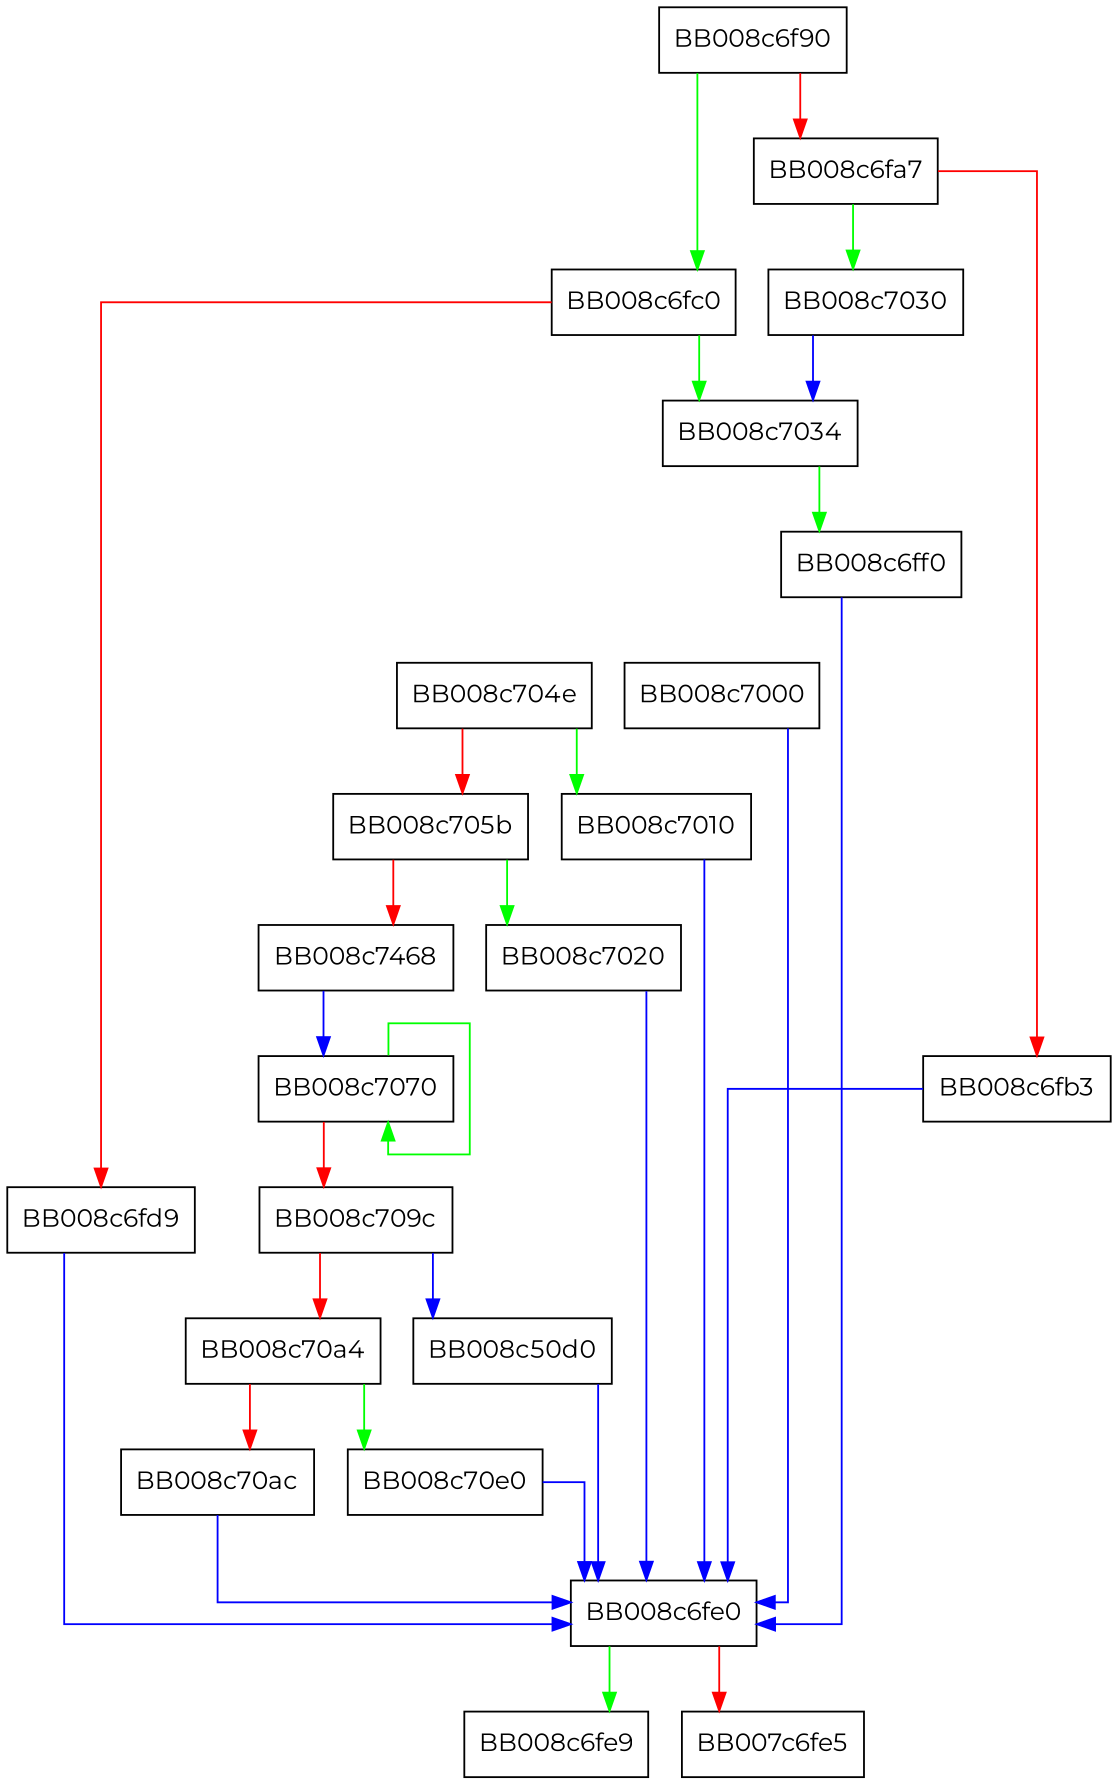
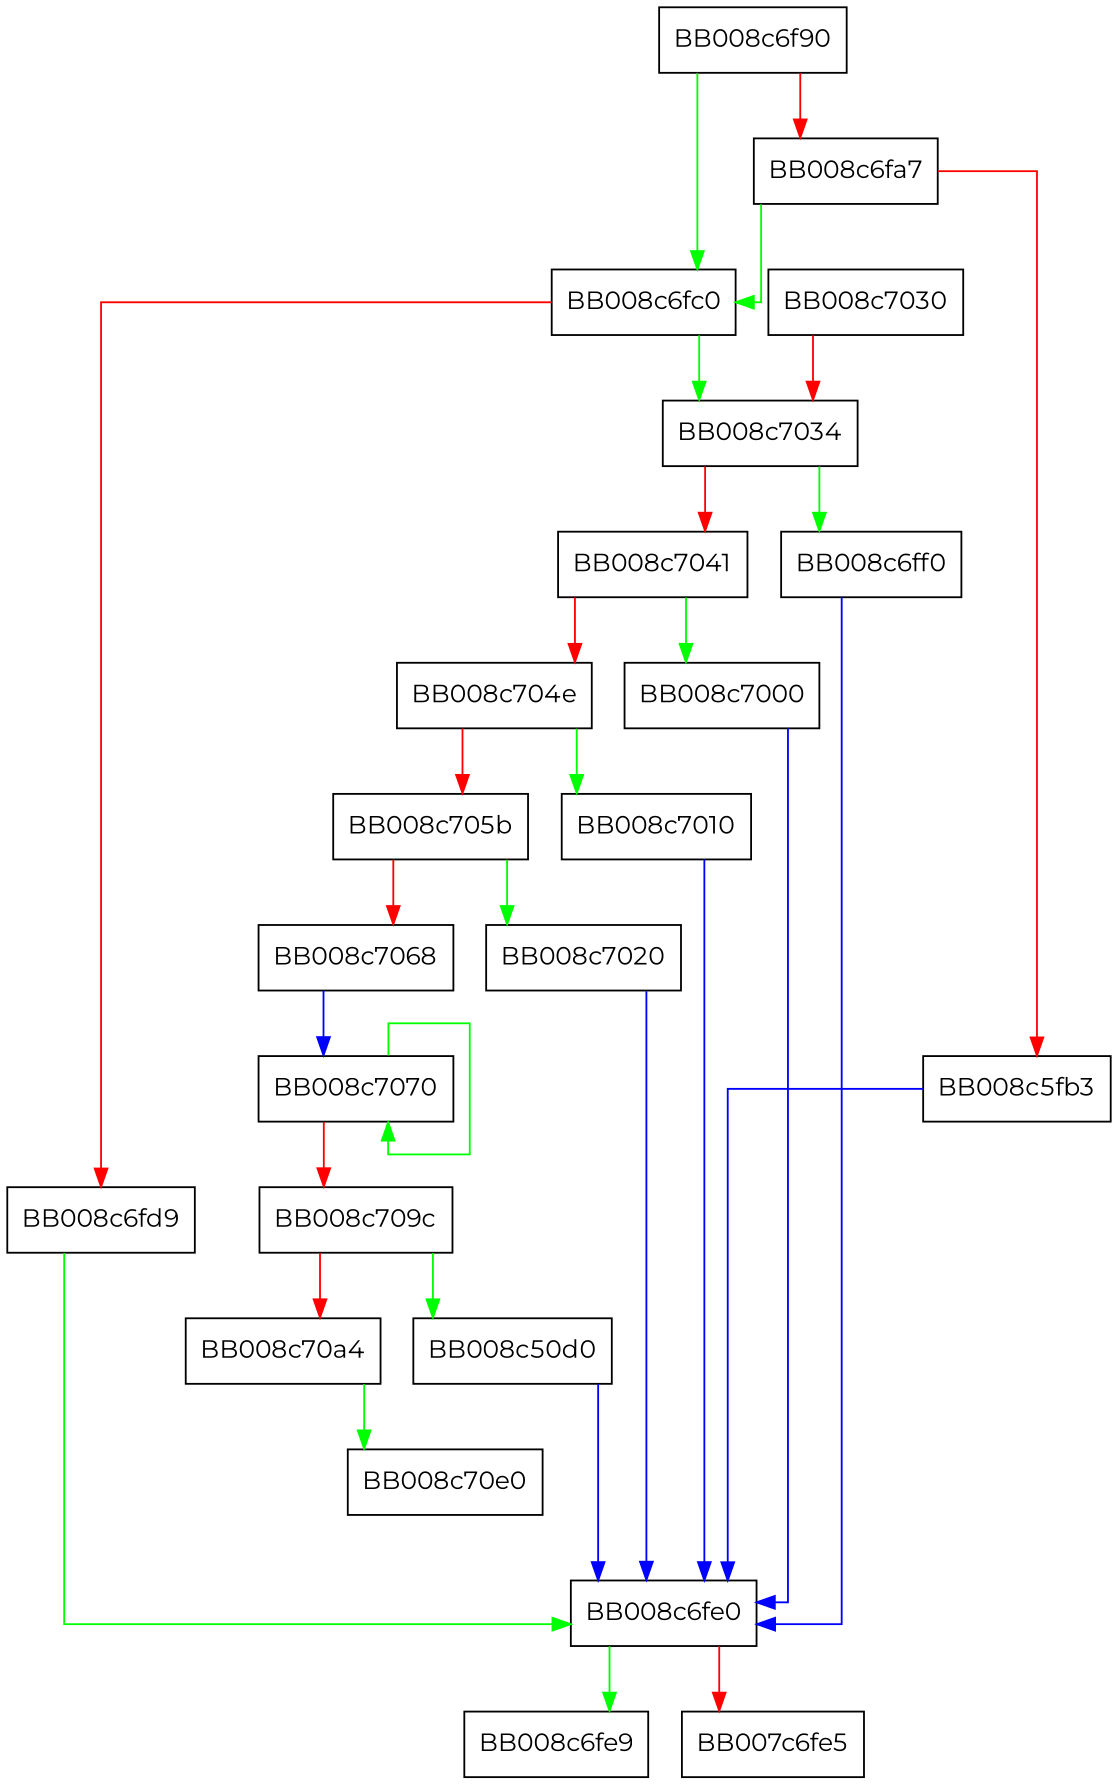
edge "BB008c6fa7" -> "BB008c7030": now "BB008c6fa7" -> "BB008c6fc0"
edge "BB008c7030" -> "BB008c7034": color blue -> red
node "BB008c7041": added
node "BB008c7468": label "BB008c7468" -> "BB008c7068"
node "BB008c6fb3": label "BB008c6fb3" -> "BB008c5fb3"
edge "BB008c709c" -> "BB008c50d0": color blue -> green
node "BB008c70ac": removed
edge "BB008c70e0" -> "BB008c6fe0": removed
edge "BB008c6fd9" -> "BB008c6fe0": color blue -> green
